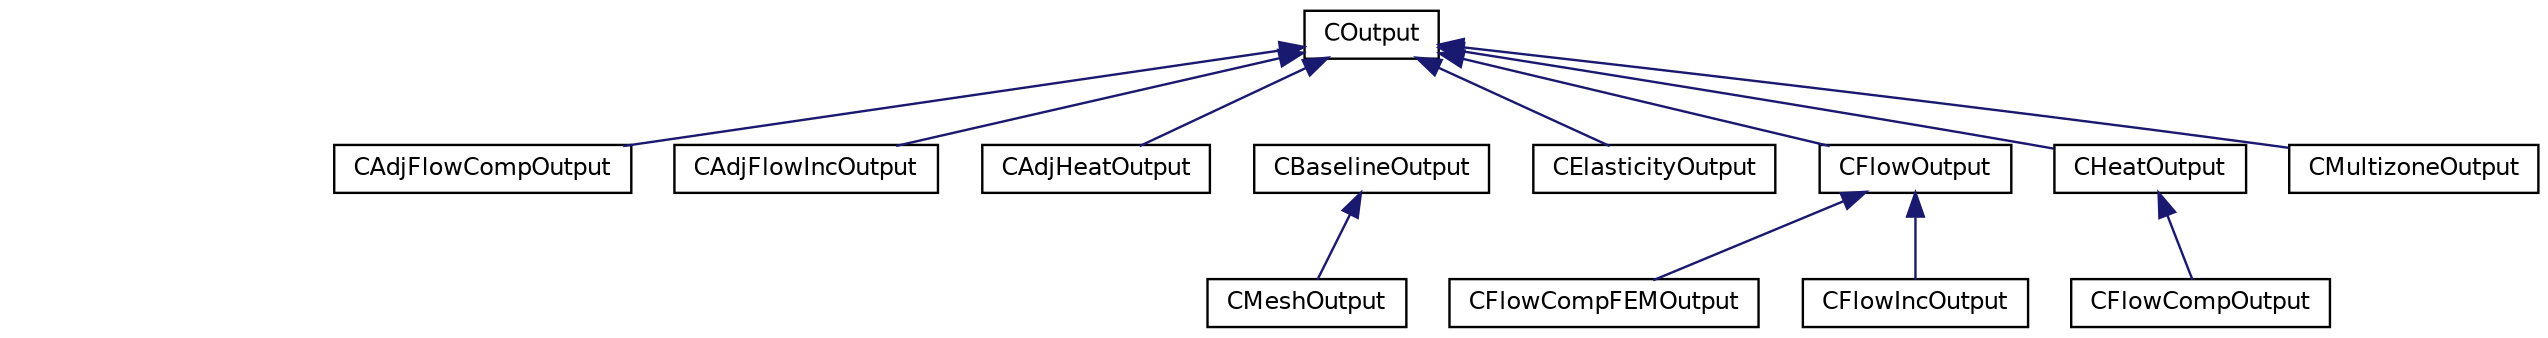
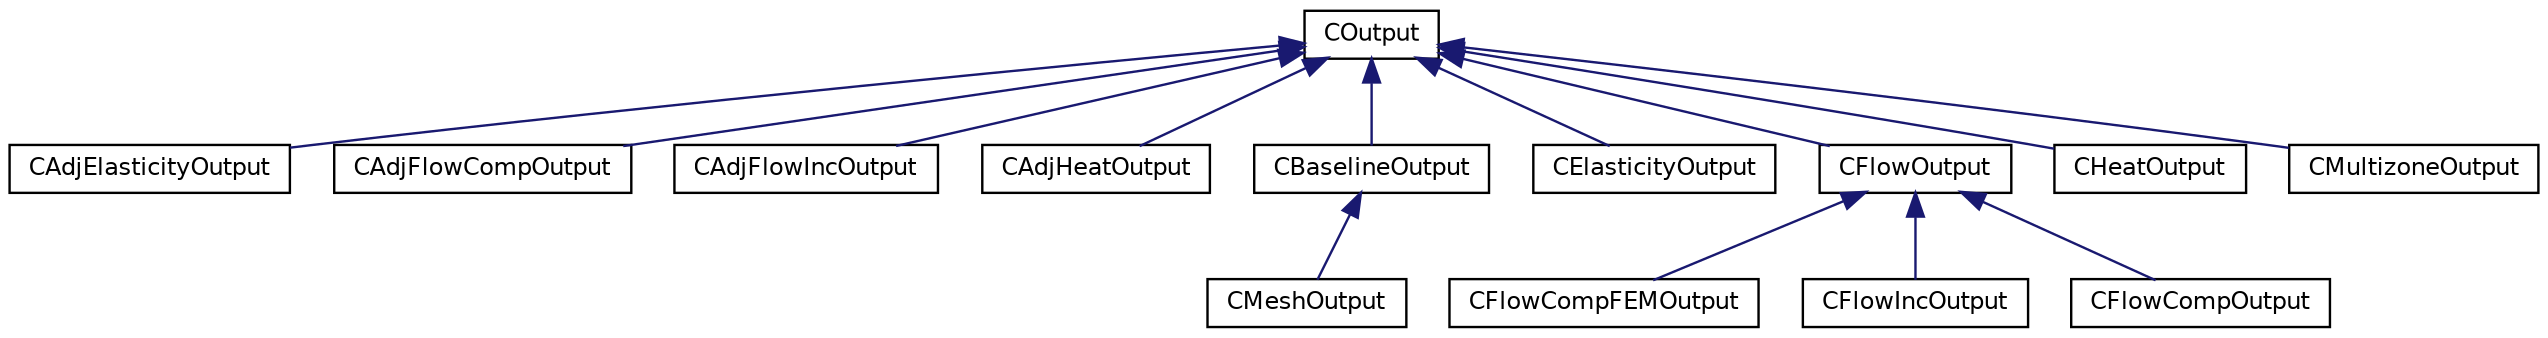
edge "CBaselineOutput" -> "COutput": added
node "CAdjElasticityOutput": added
edge "CFlowCompOutput" -> "CHeatOutput": now "CFlowCompOutput" -> "CFlowOutput"
